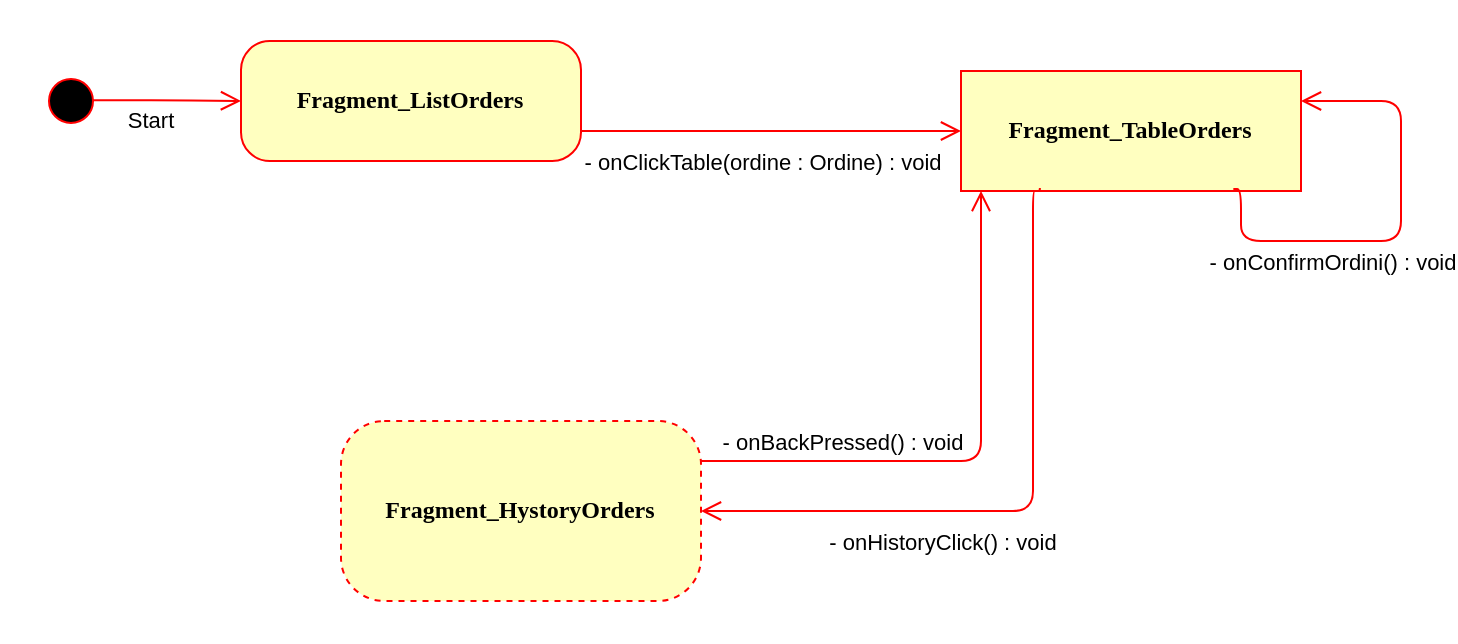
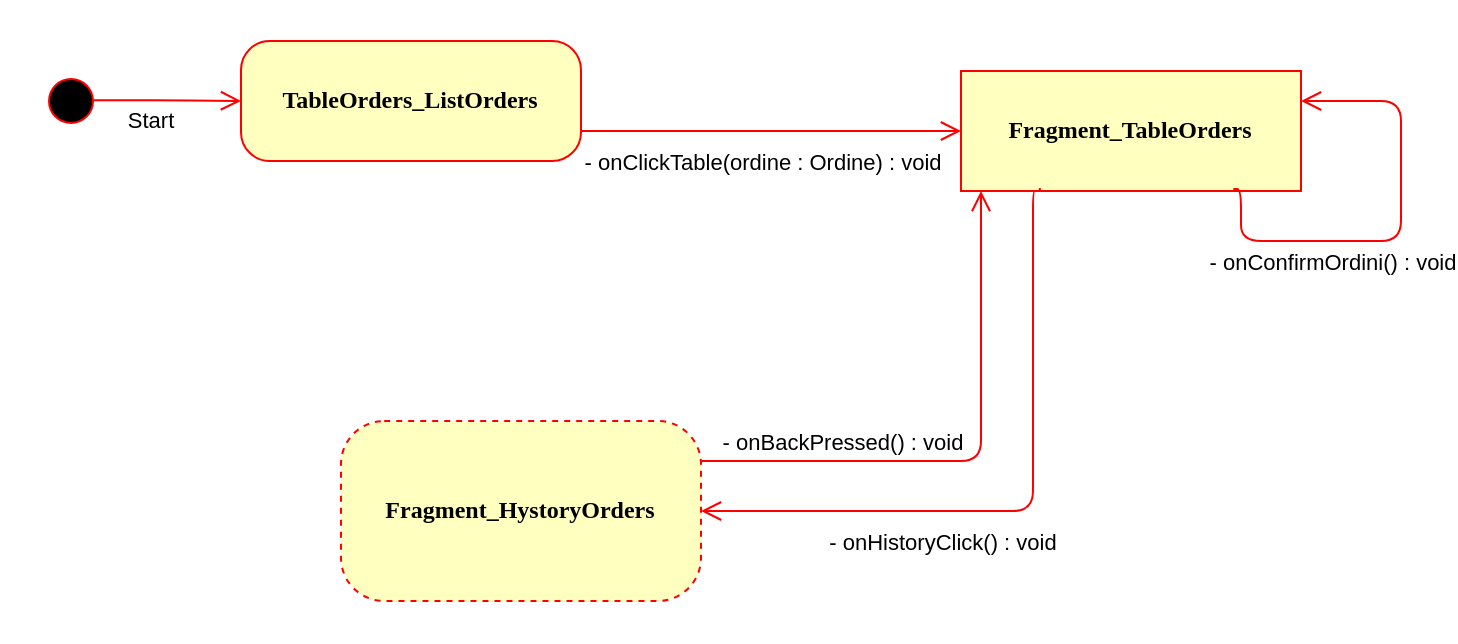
node "Fragment_ListOrders": label "Fragment_ListOrders" -> "TableOrders_ListOrders"
